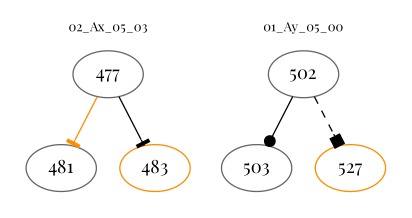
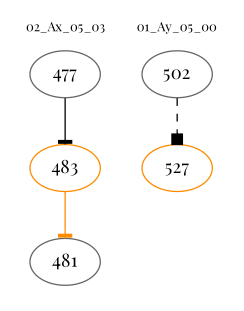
edge "477" -> "481": now "483" -> "481"
node "503": removed
